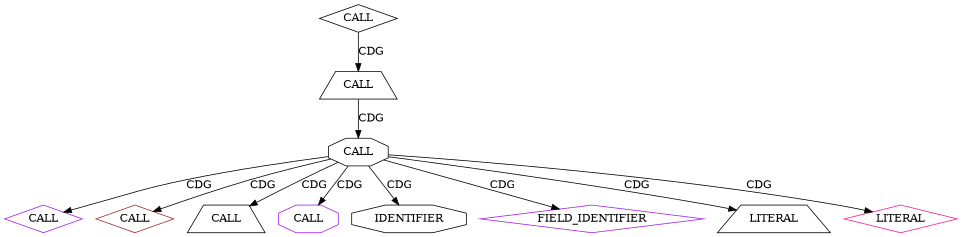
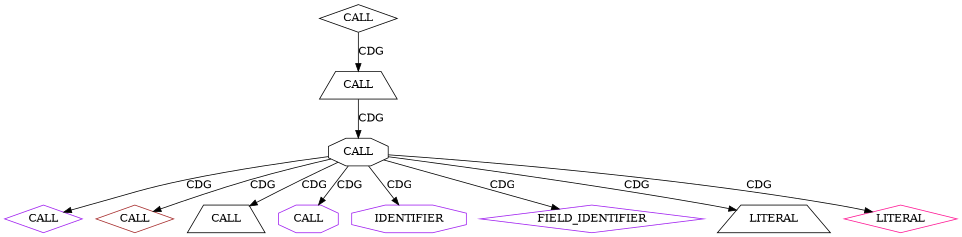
node "IDENTIFIER": color black -> purple
